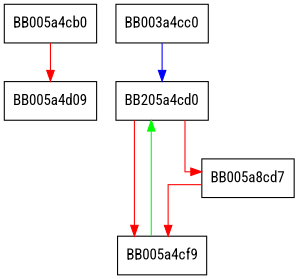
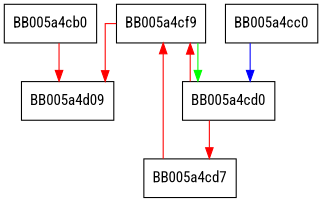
node "BB003a4cc0": label "BB003a4cc0" -> "BB005a4cc0"
edge "BB005a4cf9" -> "BB005a4d09": added
node "BB205a4cd0": label "BB205a4cd0" -> "BB005a4cd0"
node "BB005a8cd7": label "BB005a8cd7" -> "BB005a4cd7"
